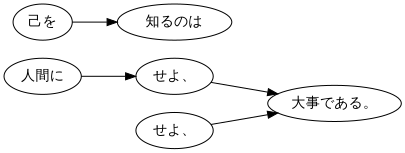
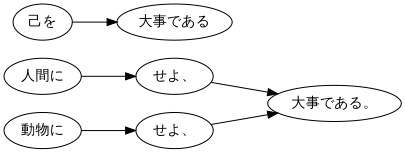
node "知るのは": label "知るのは" -> "大事である"
node "動物に": added
